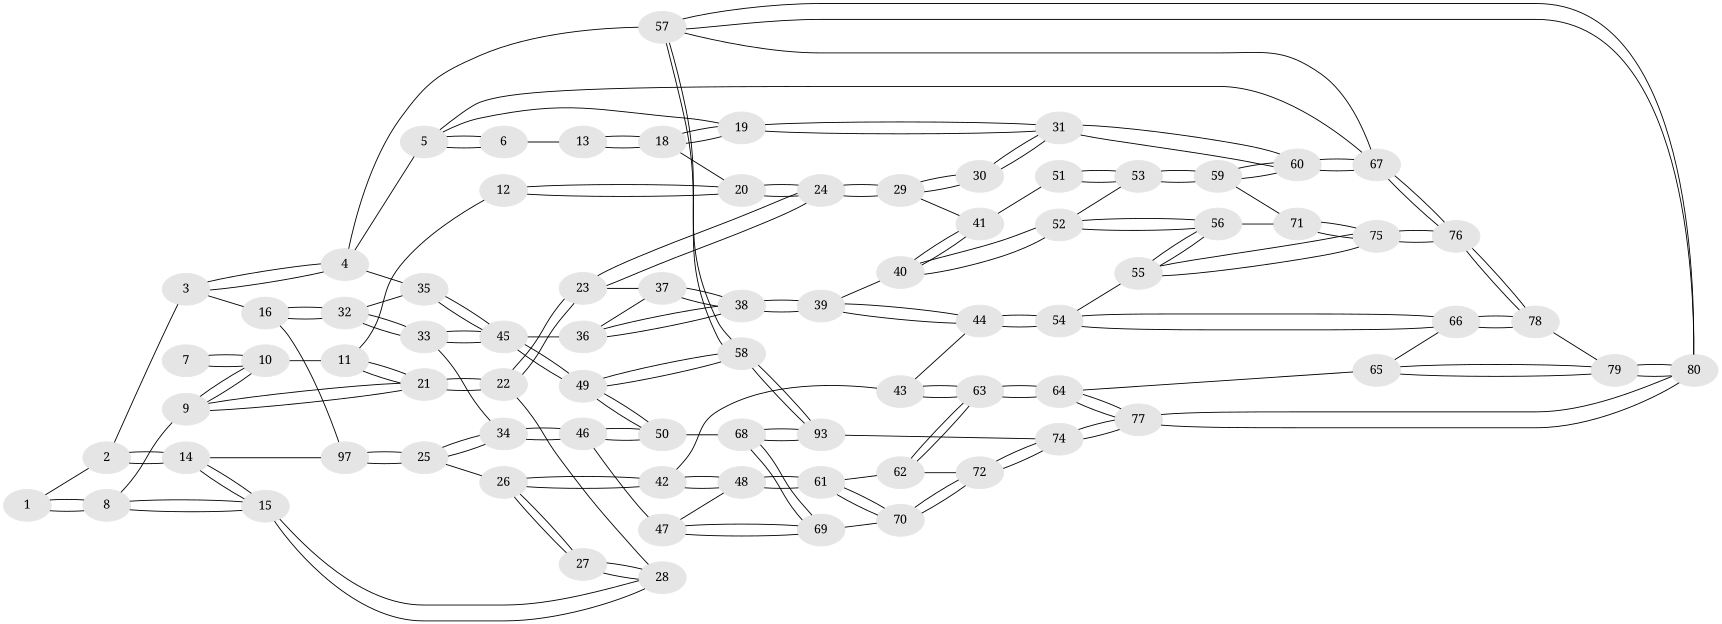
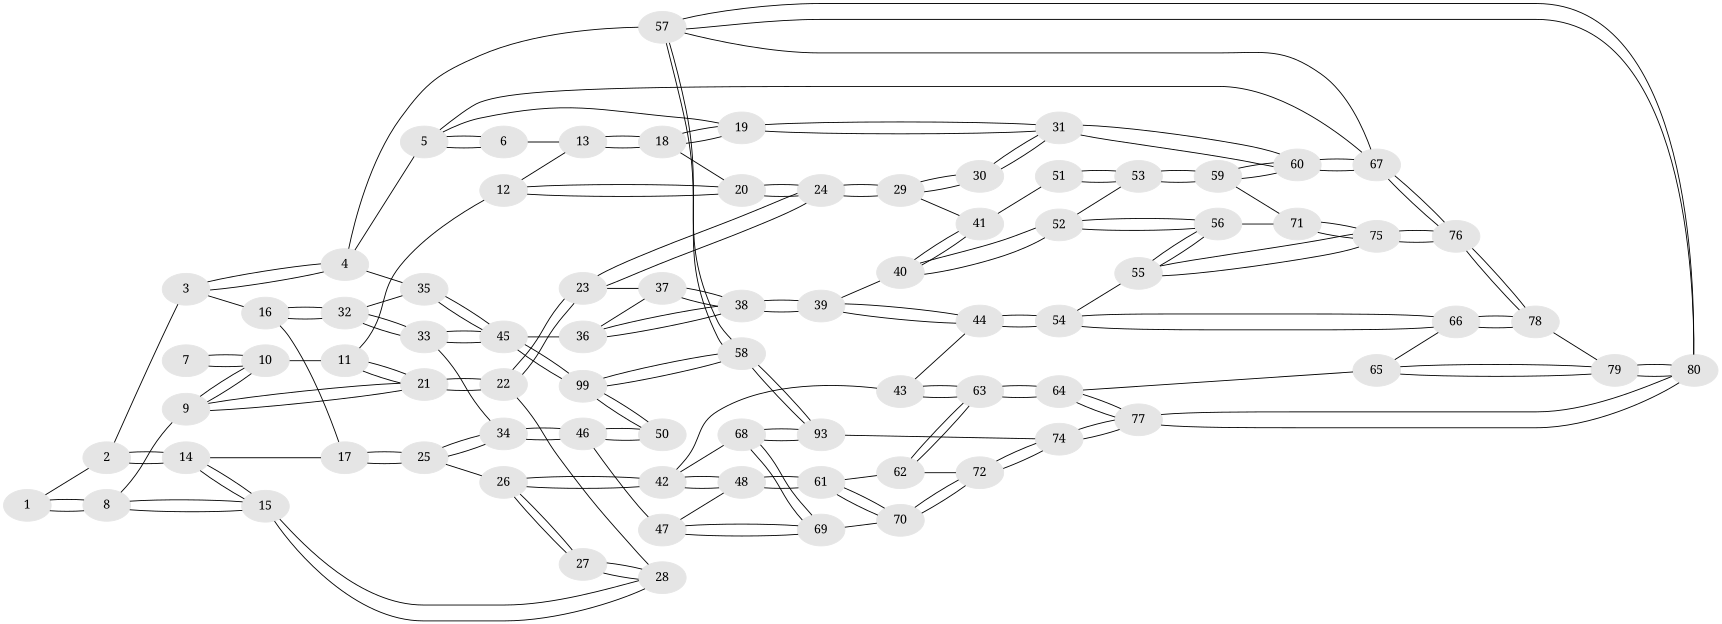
edge "13" -- "12": added
node "49": label "49" -> "99"
edge "50" -- "68": now "42" -- "68"
node "97": label "97" -> "17"
